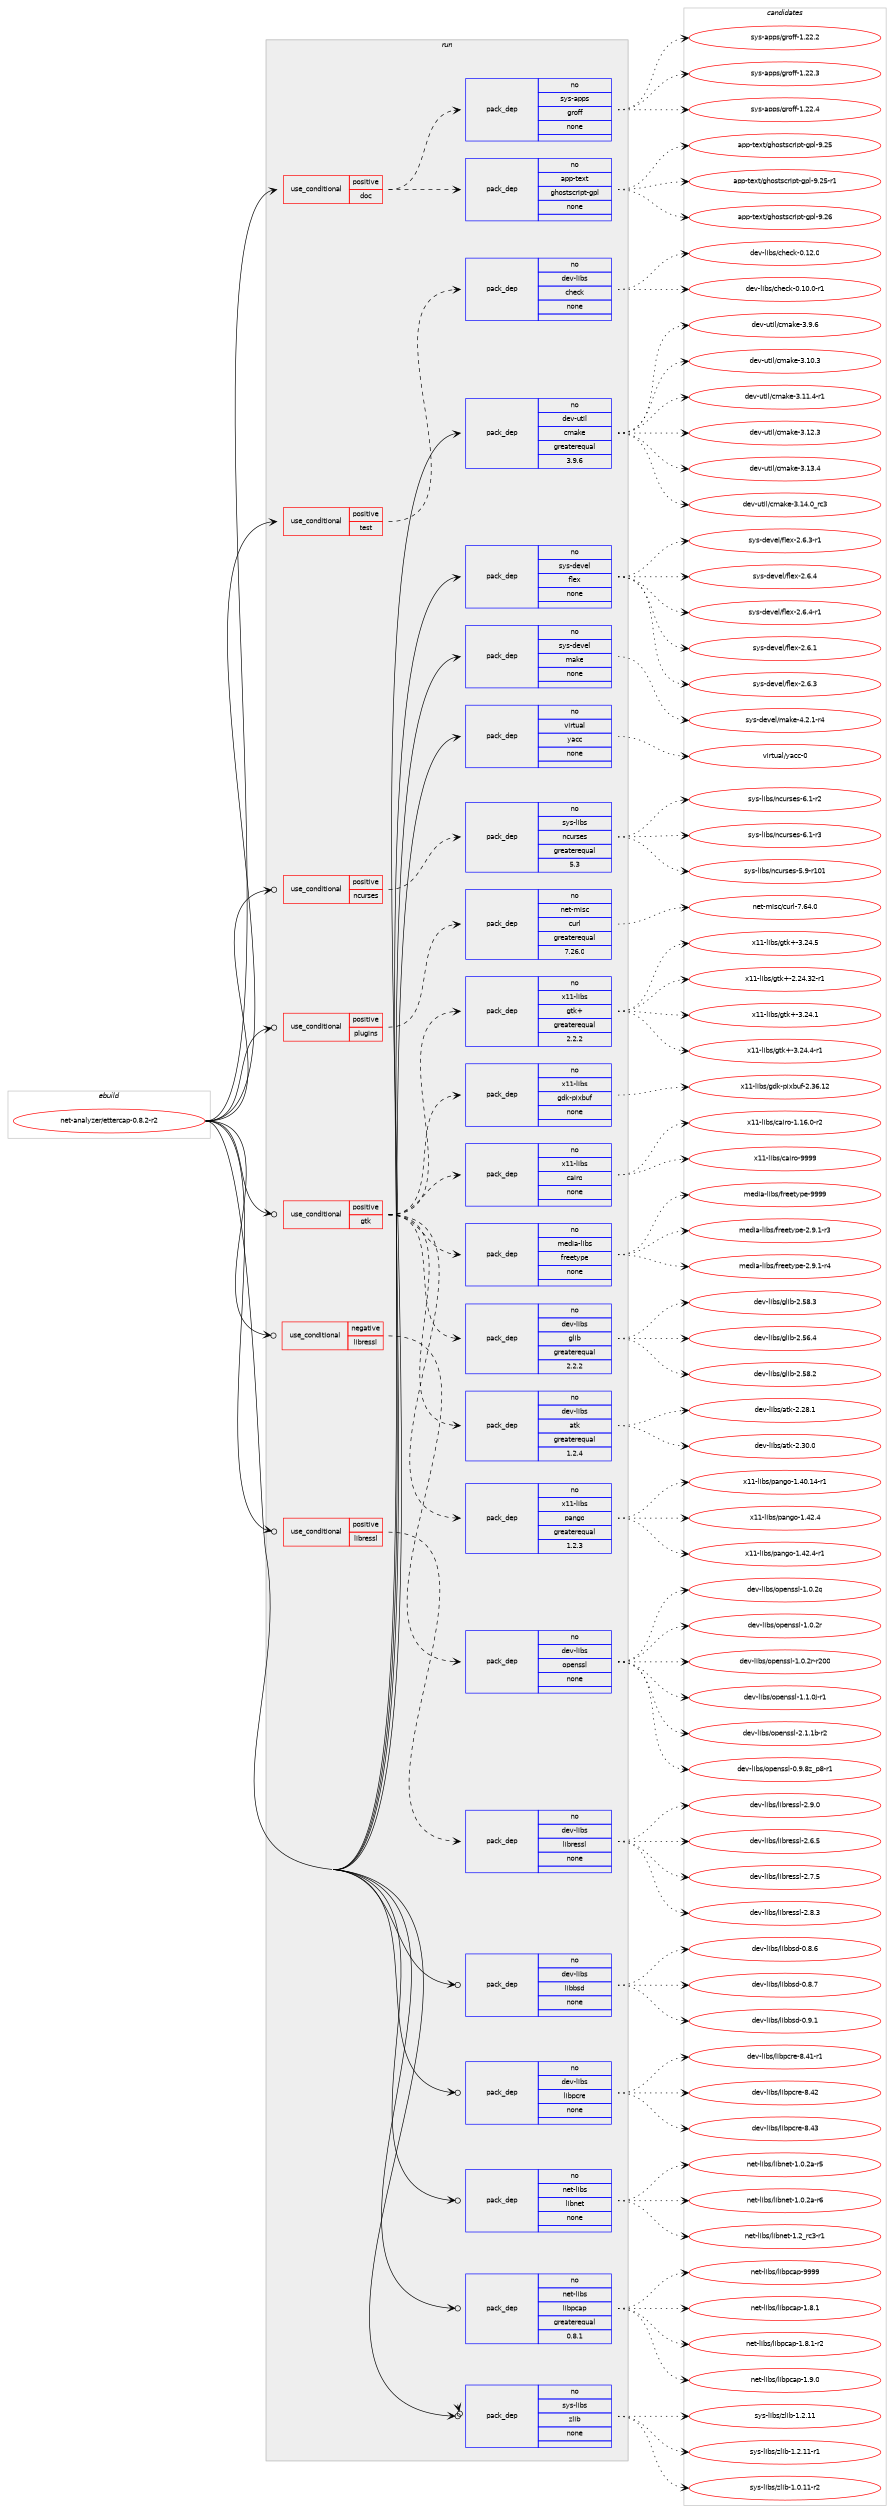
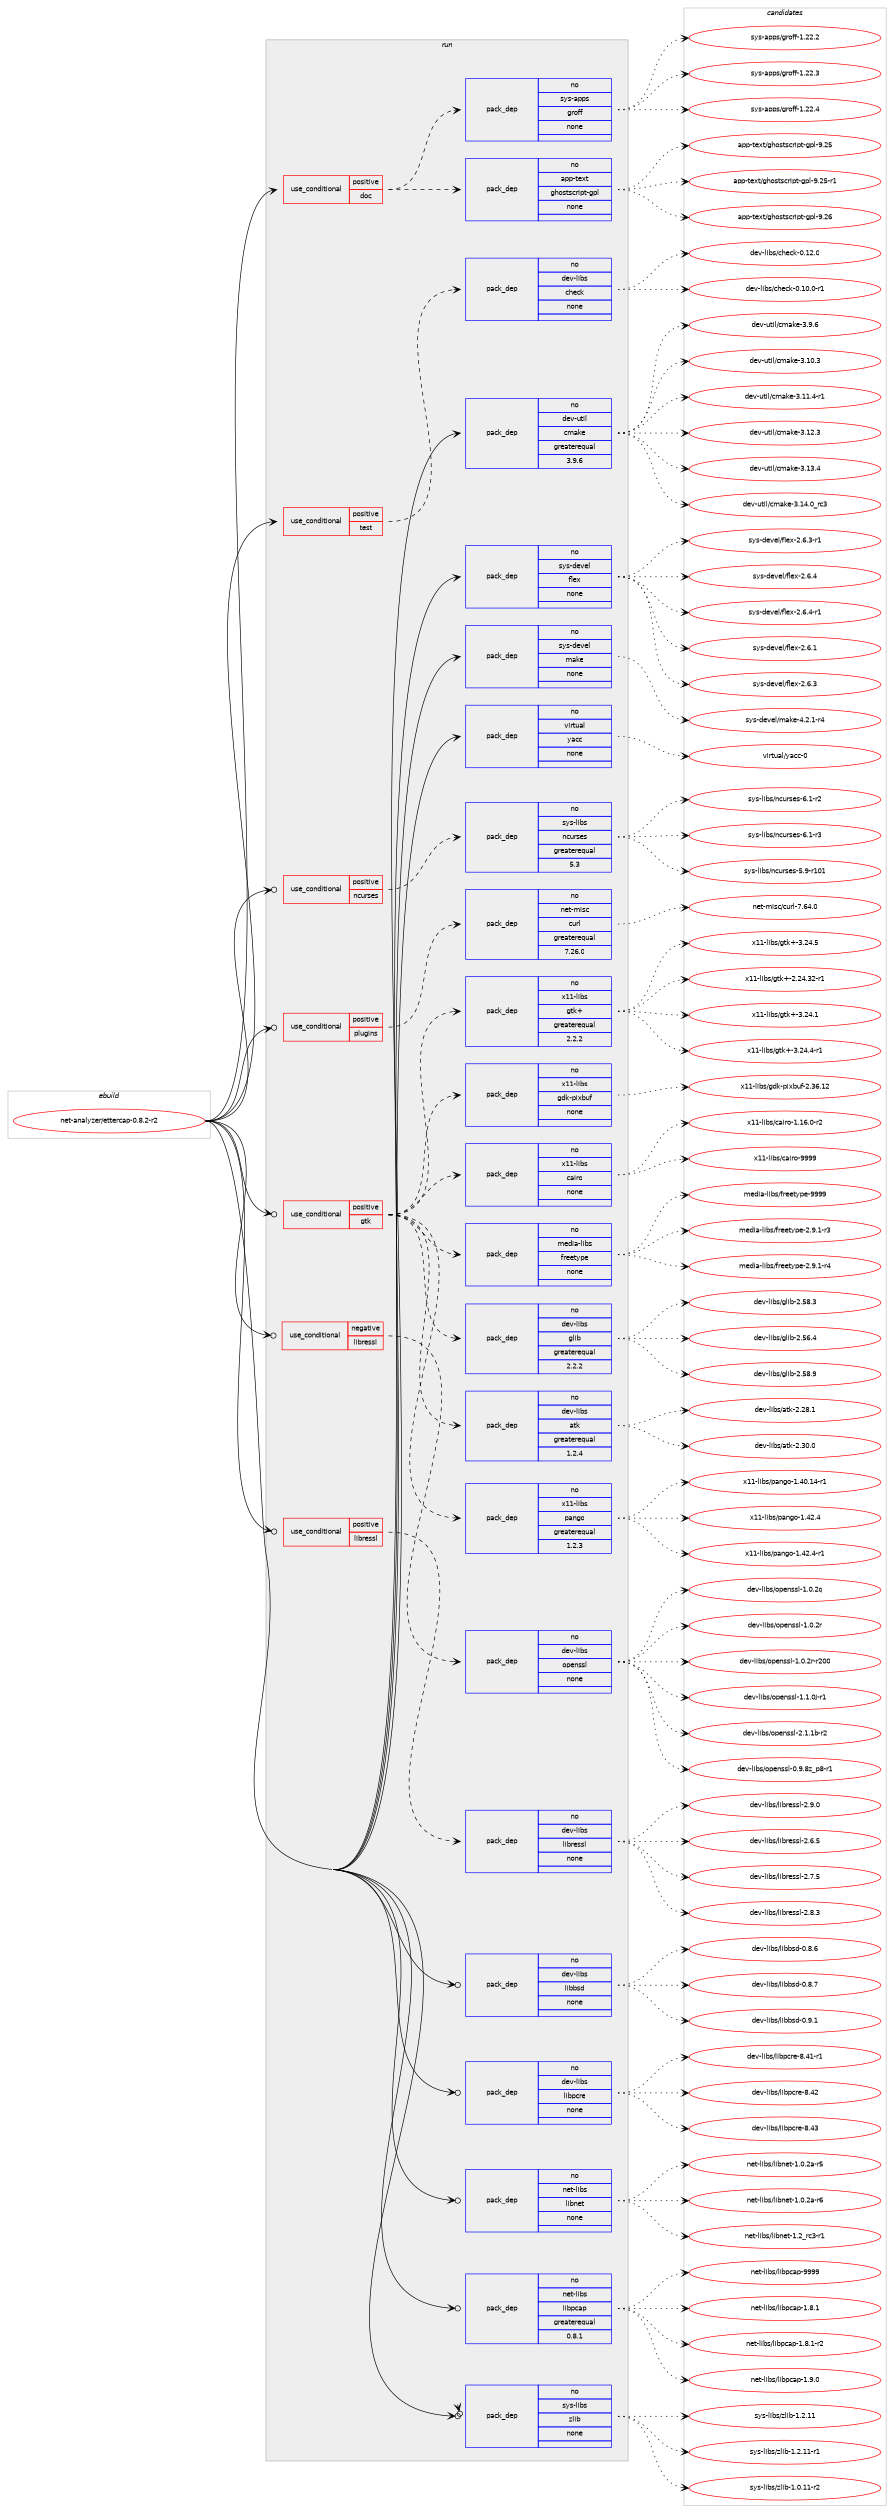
node "dev-libs/glib-2.58.2": label "dev-libs/glib-2.58.2" -> "dev-libs/glib-2.58.9"
